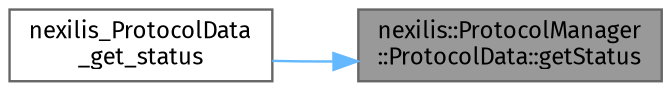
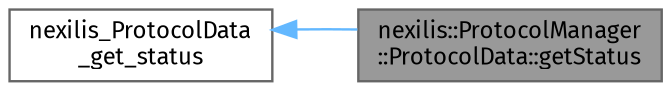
edge "nexilis_ProtocolData _get_status" -> "nexilis::ProtocolManager ::ProtocolData::getStatus": reversed
